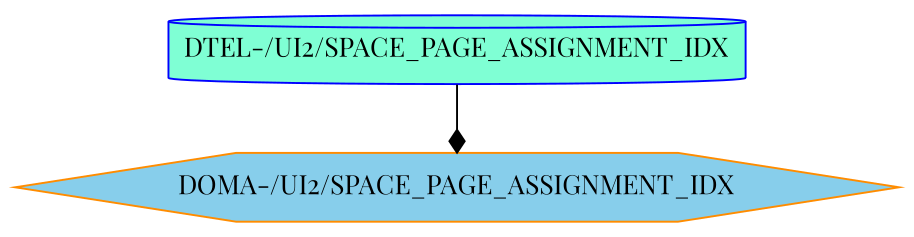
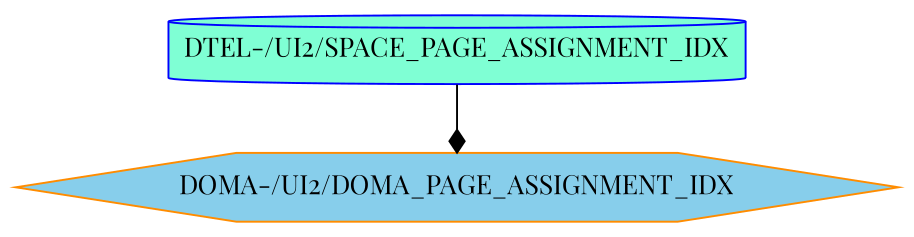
node "DOMA-/UI2/SPACE_PAGE_ASSIGNMENT_IDX": label "DOMA-/UI2/SPACE_PAGE_ASSIGNMENT_IDX" -> "DOMA-/UI2/DOMA_PAGE_ASSIGNMENT_IDX"
